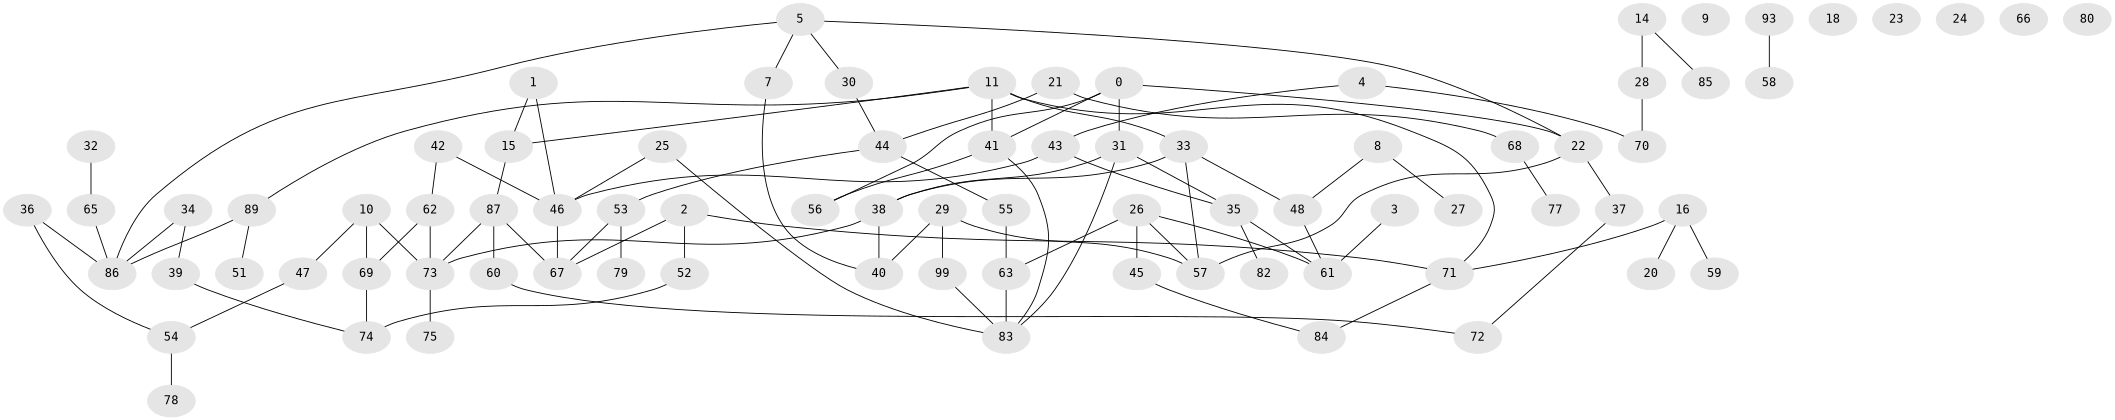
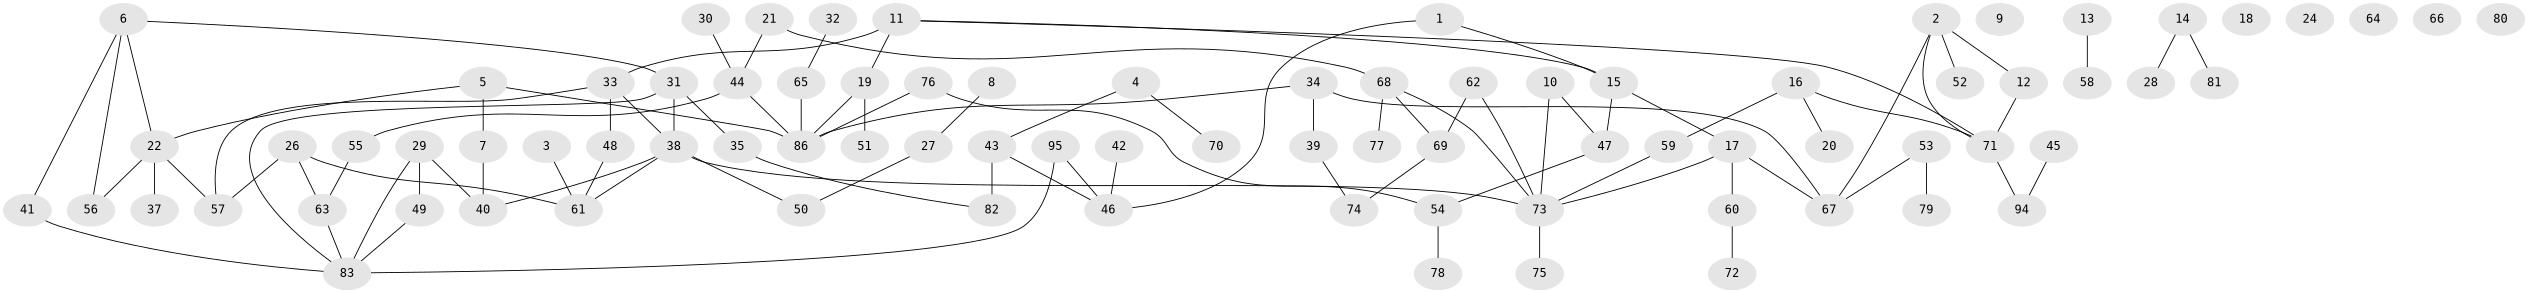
node "93": label "93" -> "13"
node "23": removed
node "64": added
edge "5" -- "30": removed
node "0": label "0" -> "6"
node "85": label "85" -> "81"
node "12": added
edge "11" -- "41": removed
edge "15" -- "47": added
edge "28" -- "70": removed
edge "68" -- "73": added
node "25": label "25" -> "95"
edge "44" -- "53": now "44" -- "86"
edge "41" -- "56": now "22" -- "56"
edge "42" -- "62": removed
edge "8" -- "48": removed
edge "59" -- "73": added
edge "43" -- "35": now "43" -- "82"
node "36": label "36" -> "76"
node "89": label "89" -> "19"
node "87": label "87" -> "17"
node "50": added
edge "26" -- "45": removed
edge "35" -- "61": now "38" -- "61"
edge "10" -- "69": now "68" -- "69"
edge "46" -- "67": now "34" -- "67"
edge "29" -- "57": now "29" -- "83"
node "99": label "99" -> "49"
edge "37" -- "72": removed
edge "52" -- "74": removed
node "84": label "84" -> "94"
